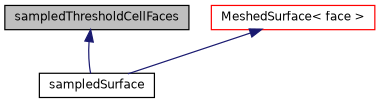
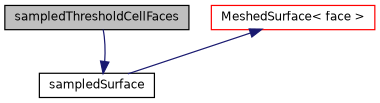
edge "sampledSurface" -> "sampledThresholdCellFaces": reversed
